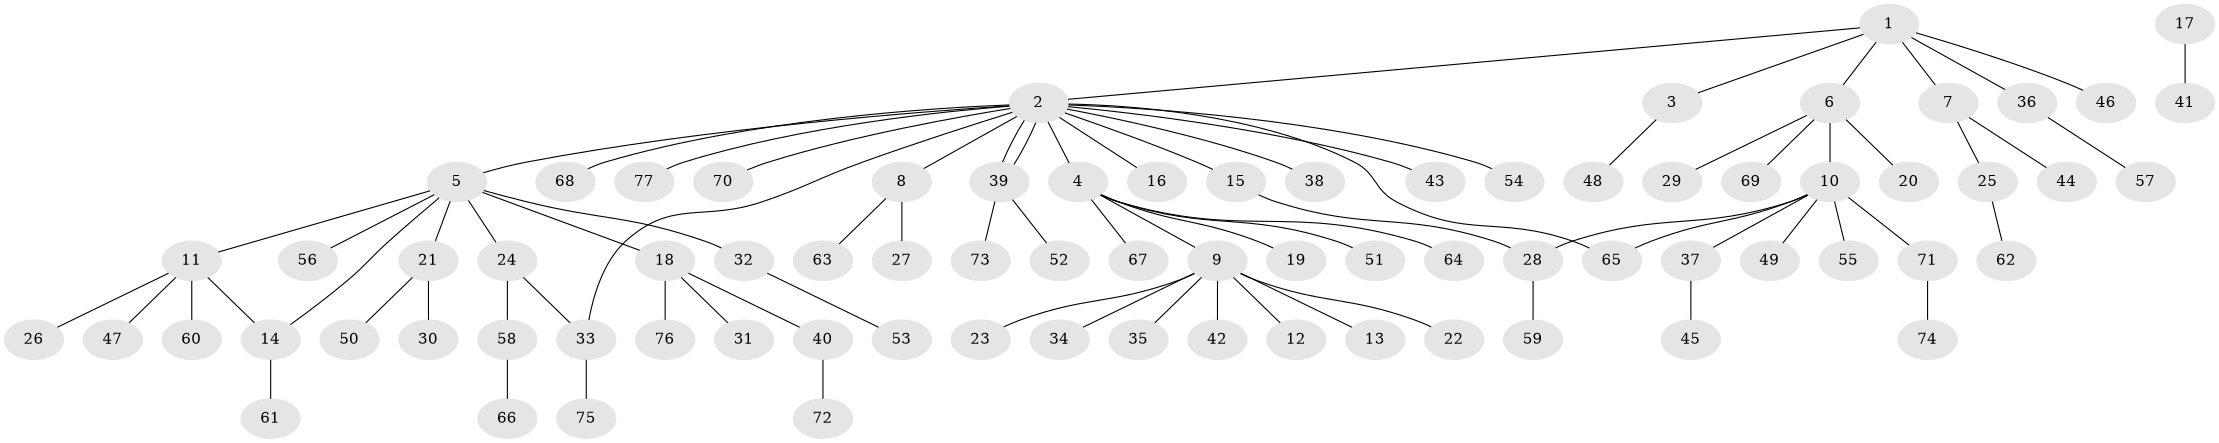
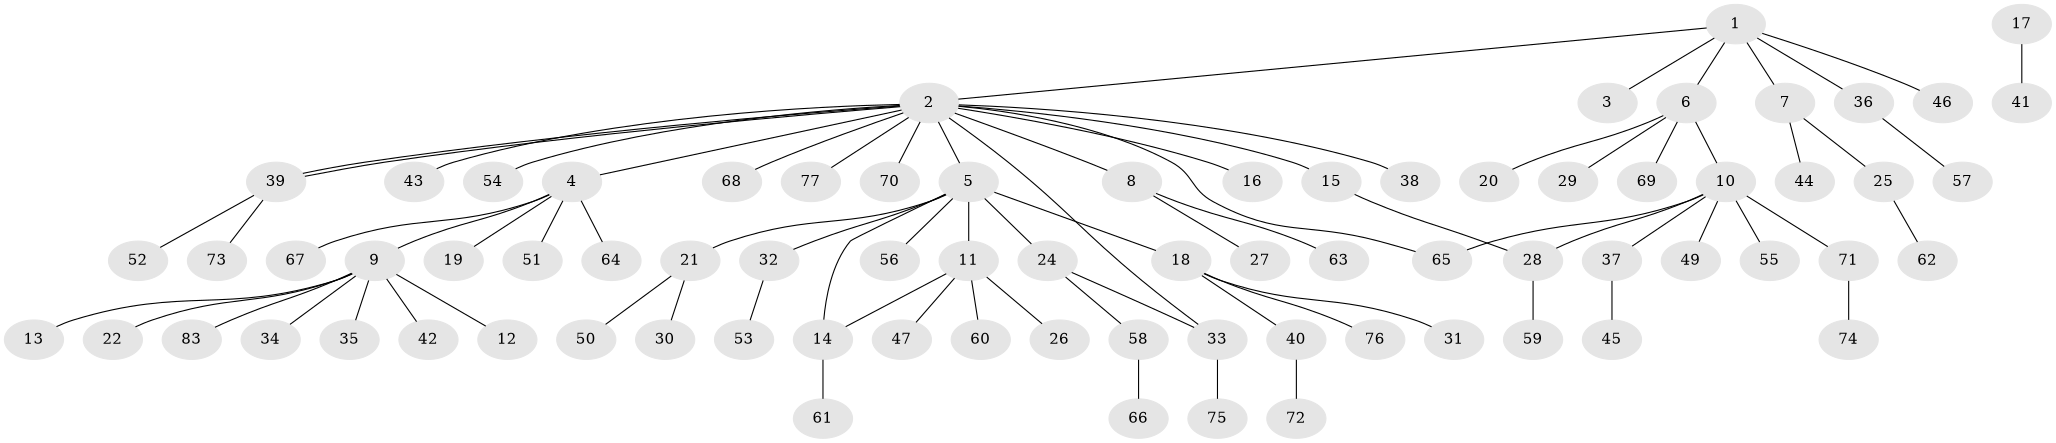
node "48": removed
node "23": label "23" -> "83"
